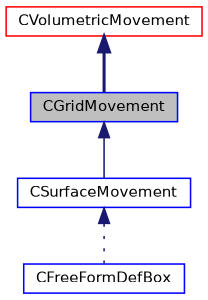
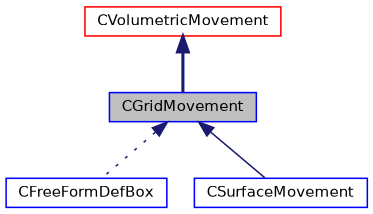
edge "CFreeFormDefBox" -> "CSurfaceMovement": now "CFreeFormDefBox" -> "CGridMovement"
